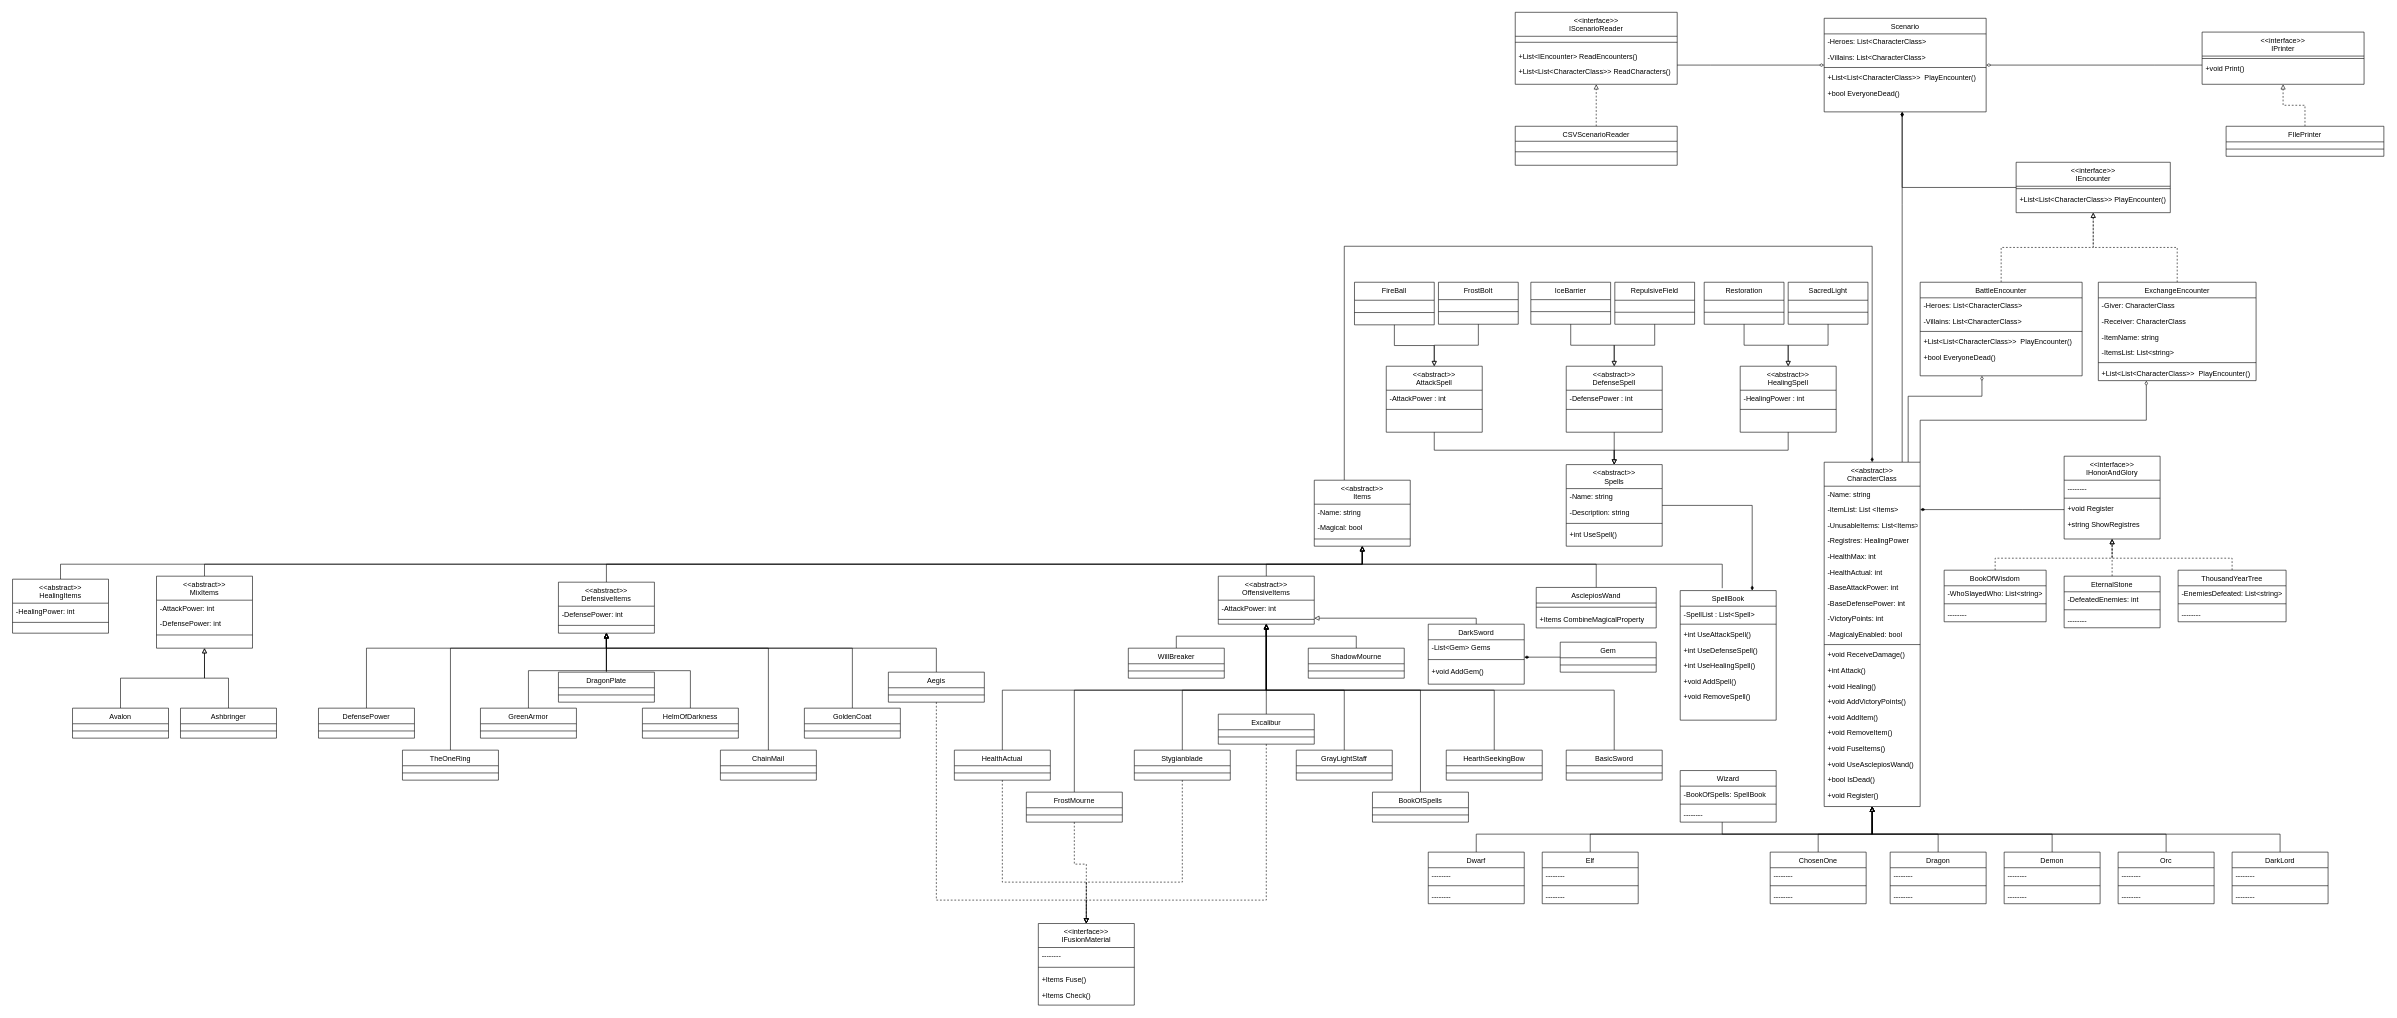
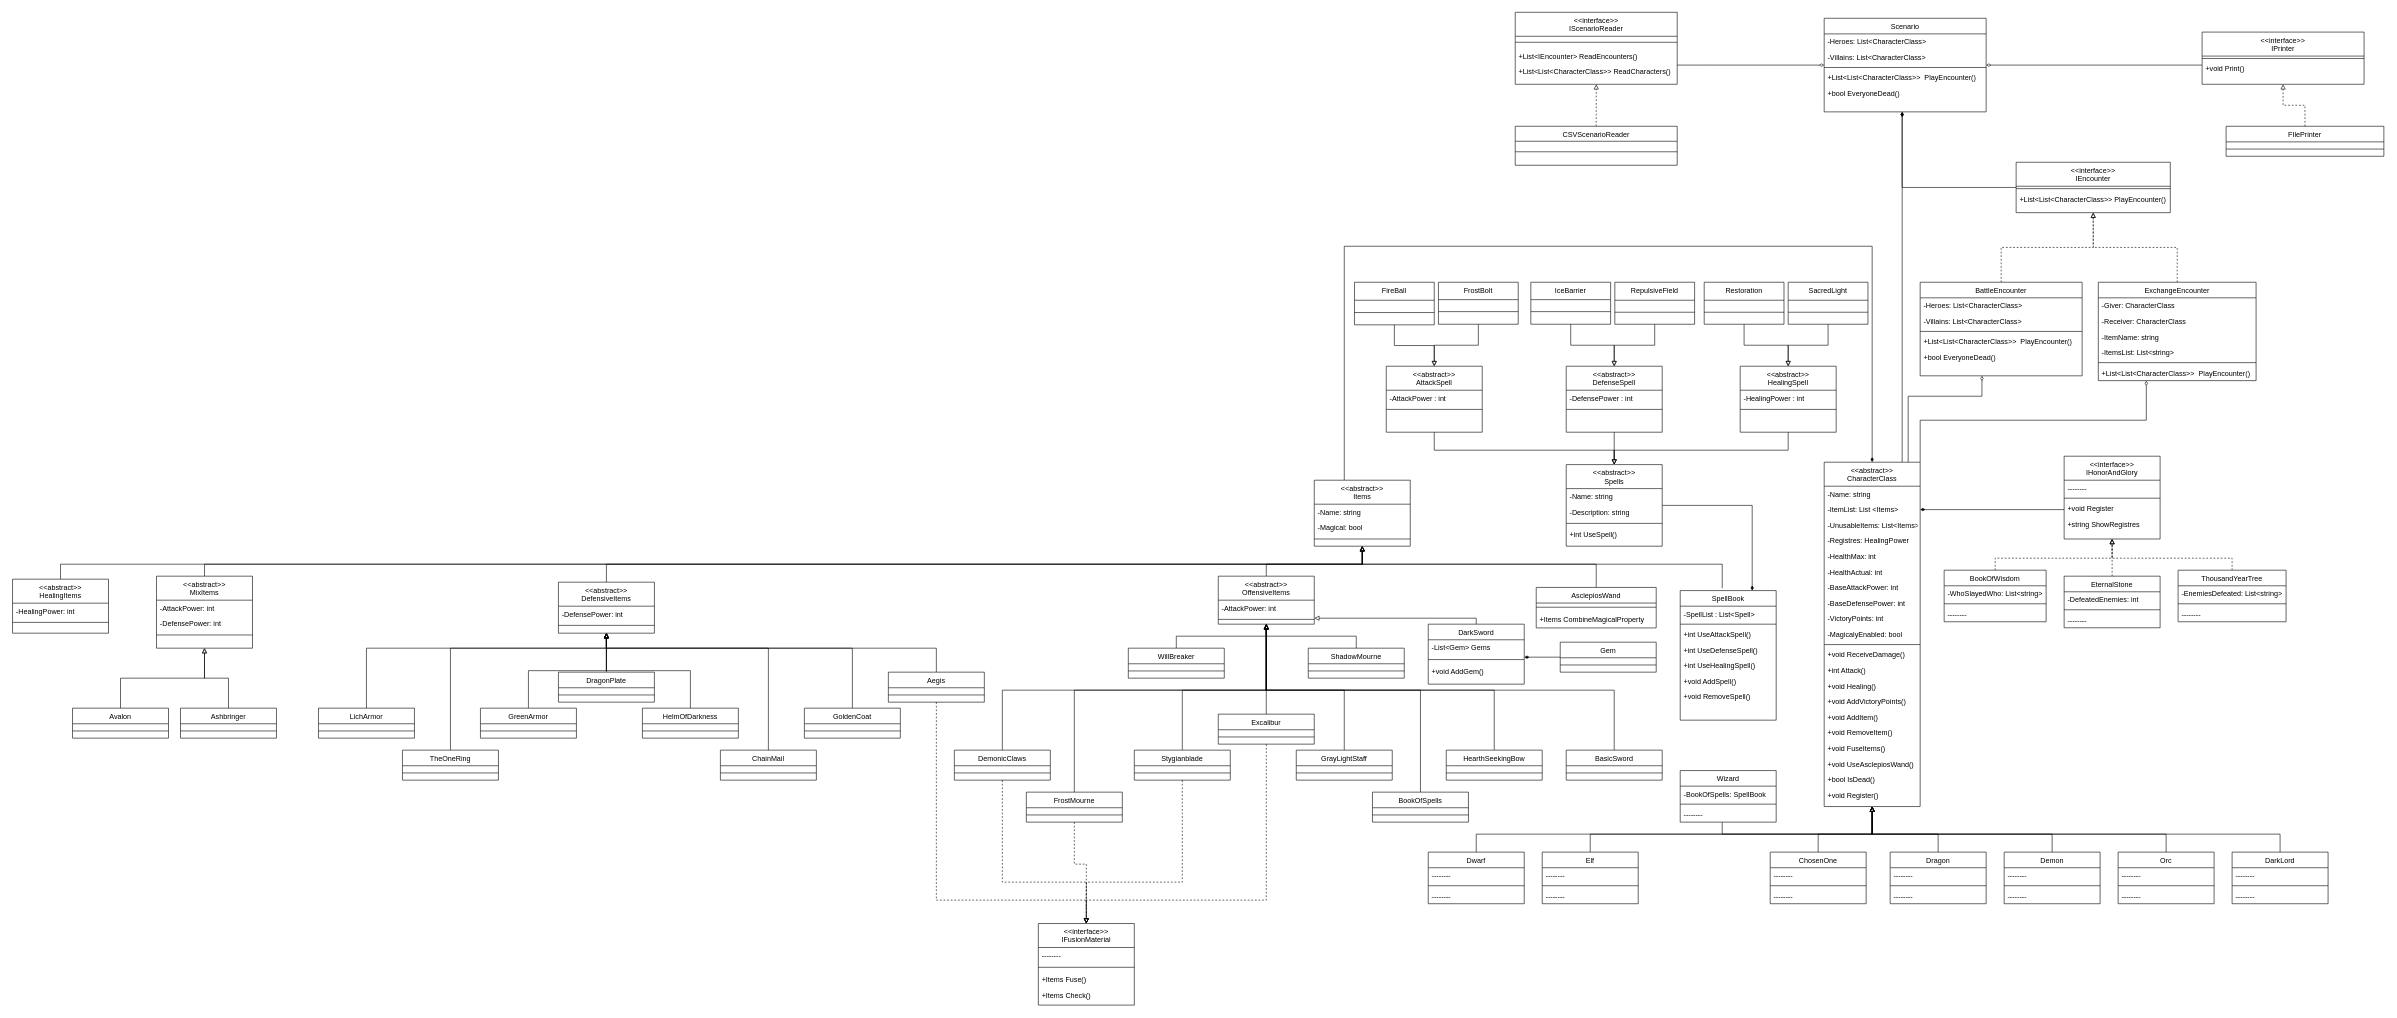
node "DefensePower": label "DefensePower" -> "LichArmor"
node "HealthActual": label "HealthActual" -> "DemonicClaws"
